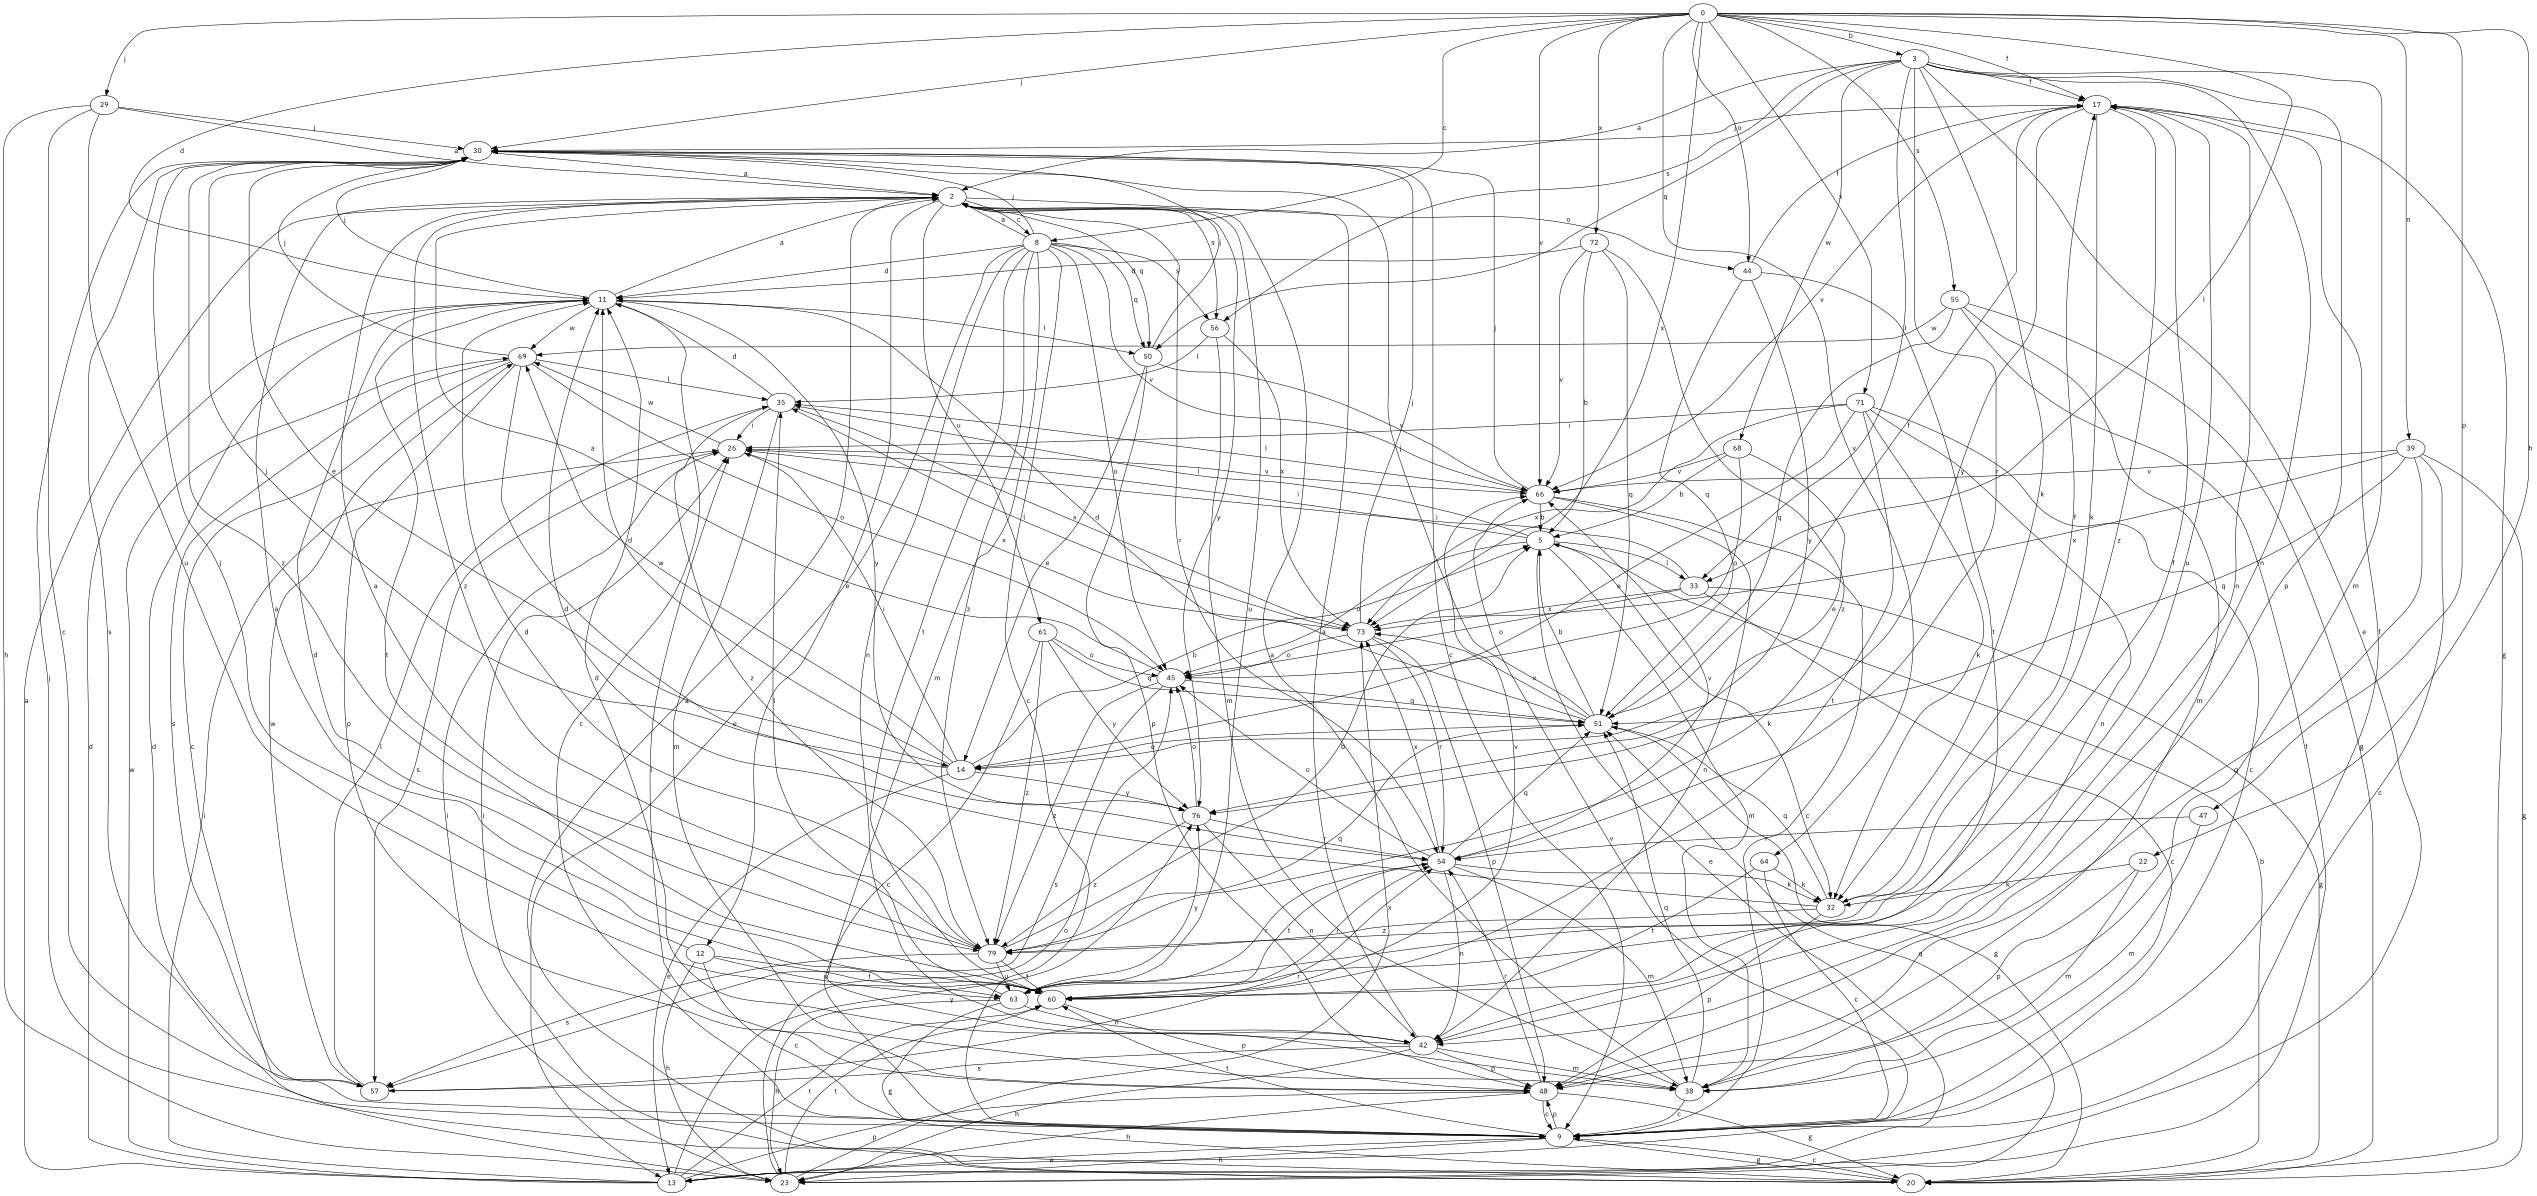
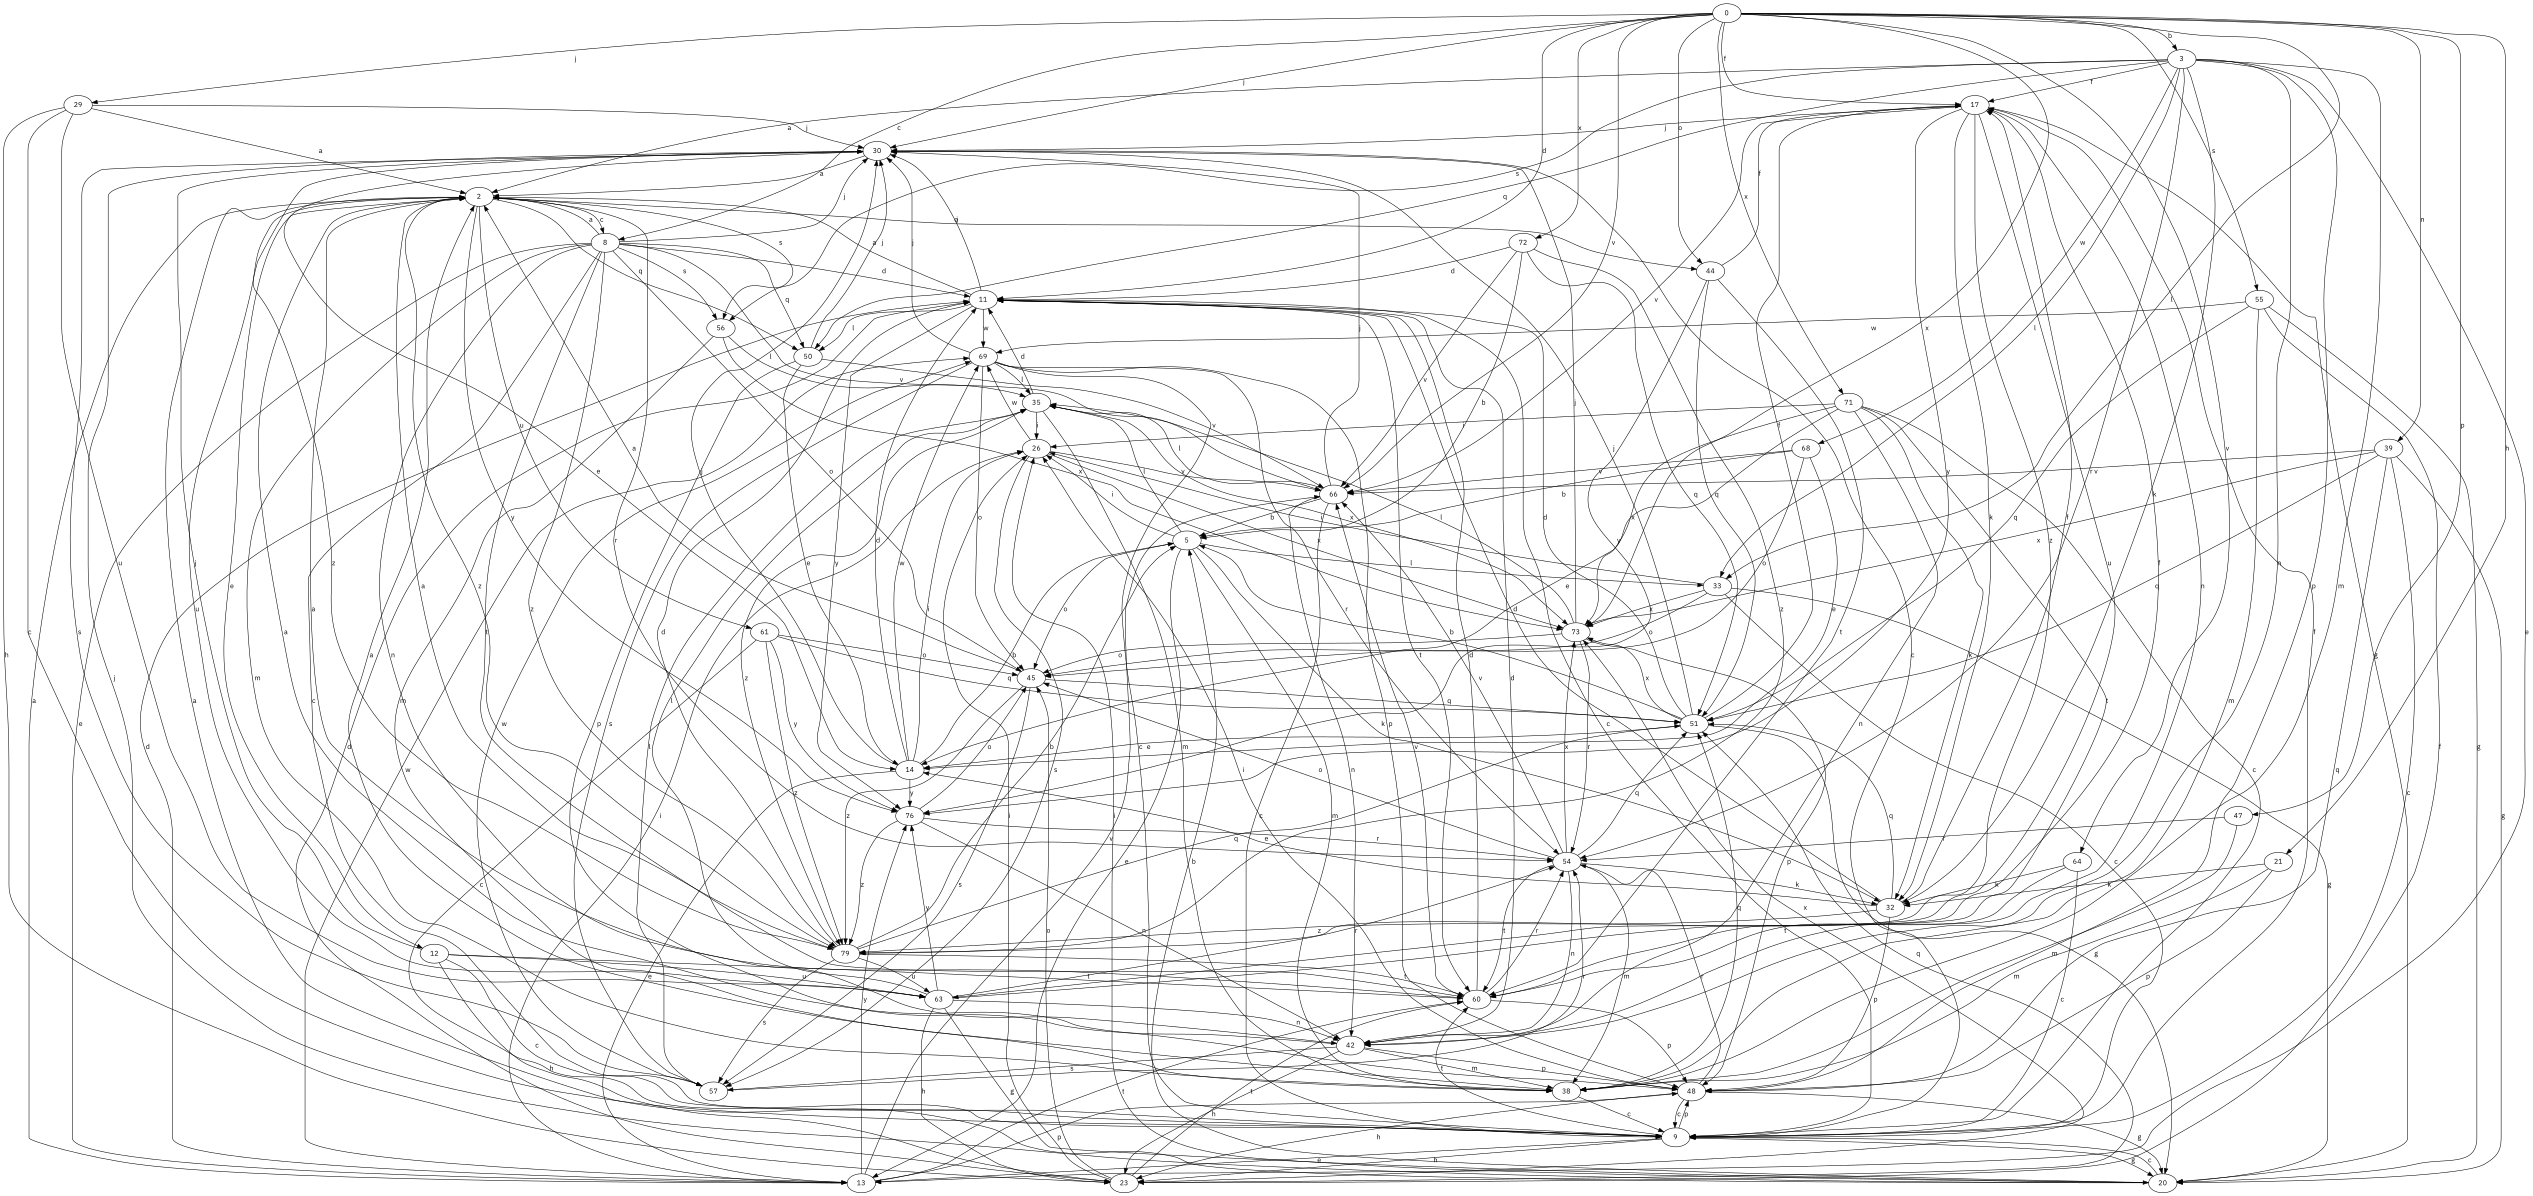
node "22": label "22" -> "21"
edge "32" -> "14": added, label "e"
